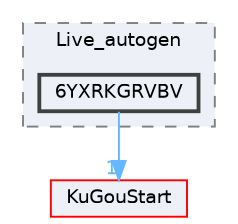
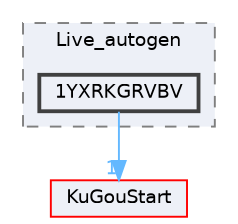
node "6YXRKGRVBV": label "6YXRKGRVBV" -> "1YXRKGRVBV"
